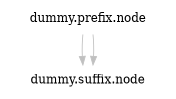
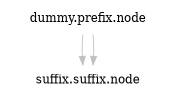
node "dummy.suffix.node": label "dummy.suffix.node" -> "suffix.suffix.node"
